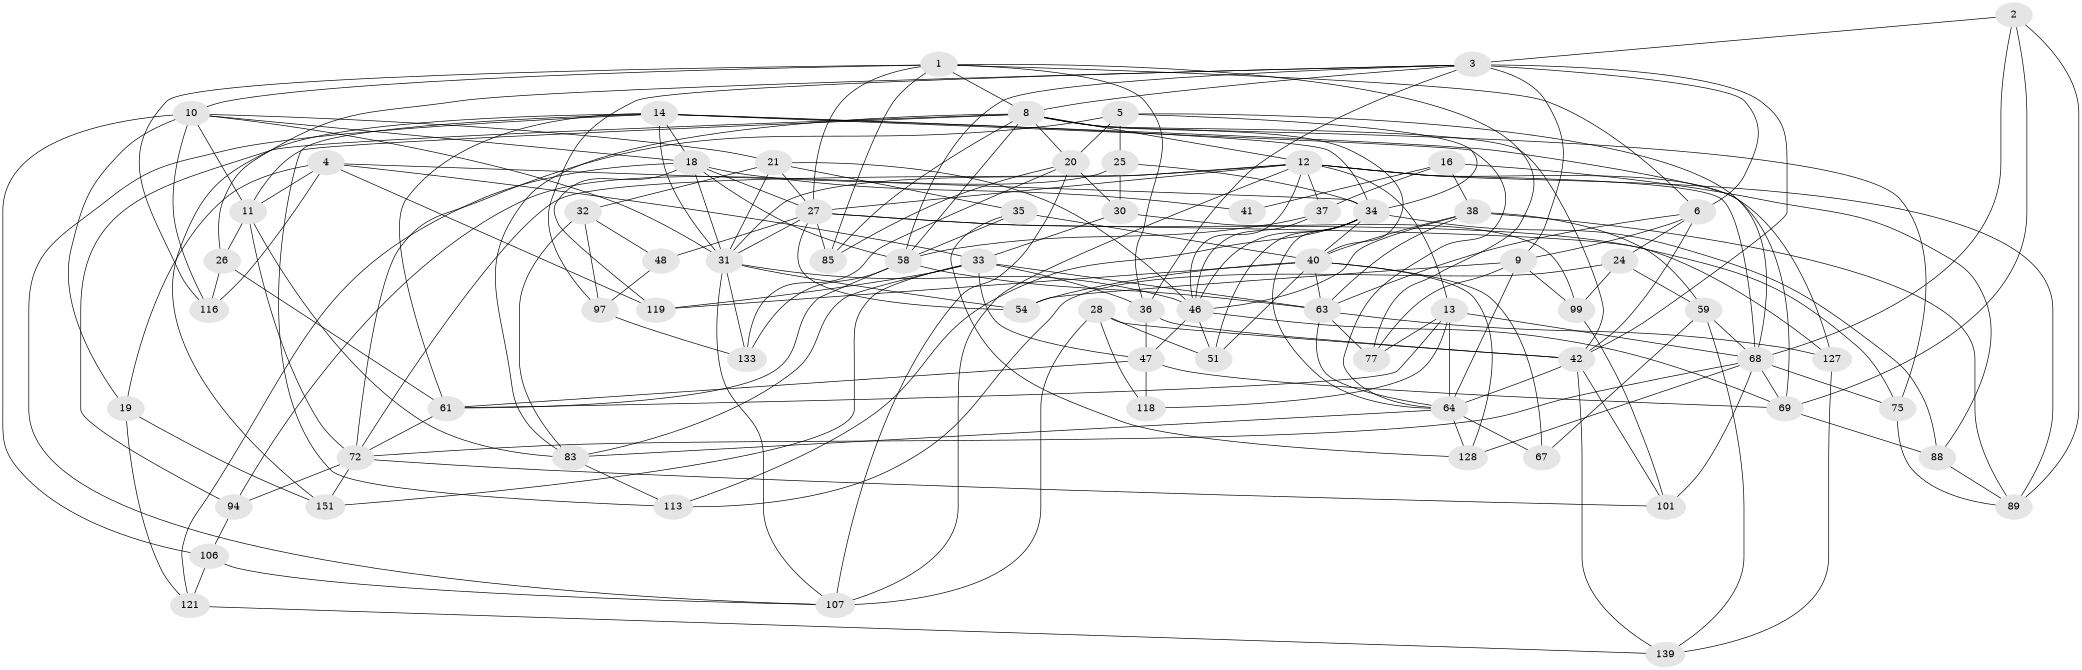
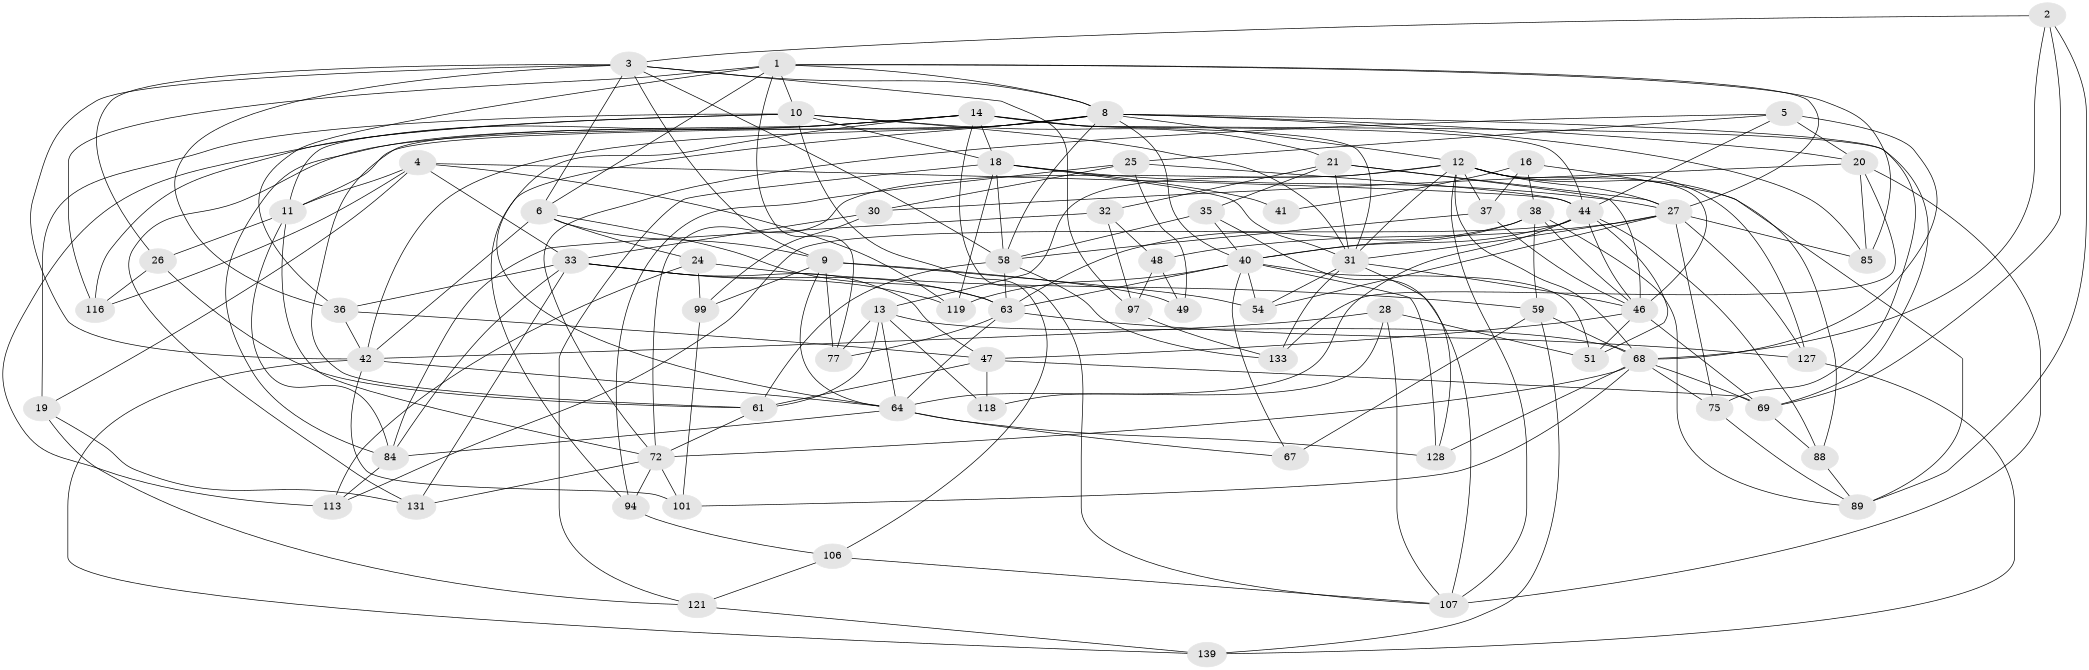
node "34": label "34" -> "44"
node "49": added
node "83": label "83" -> "84"
node "151": label "151" -> "131"
